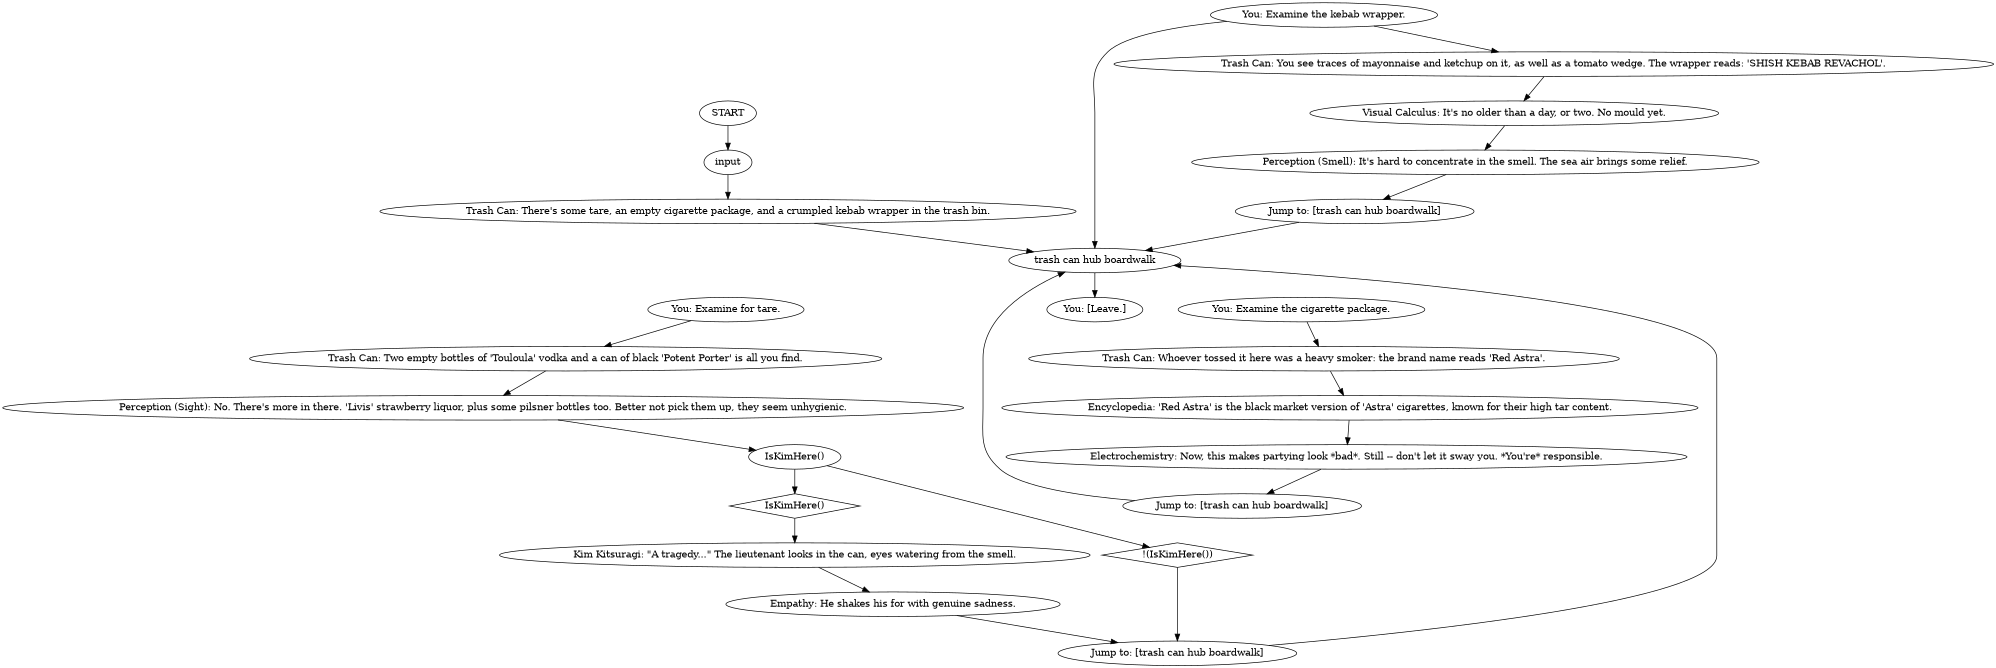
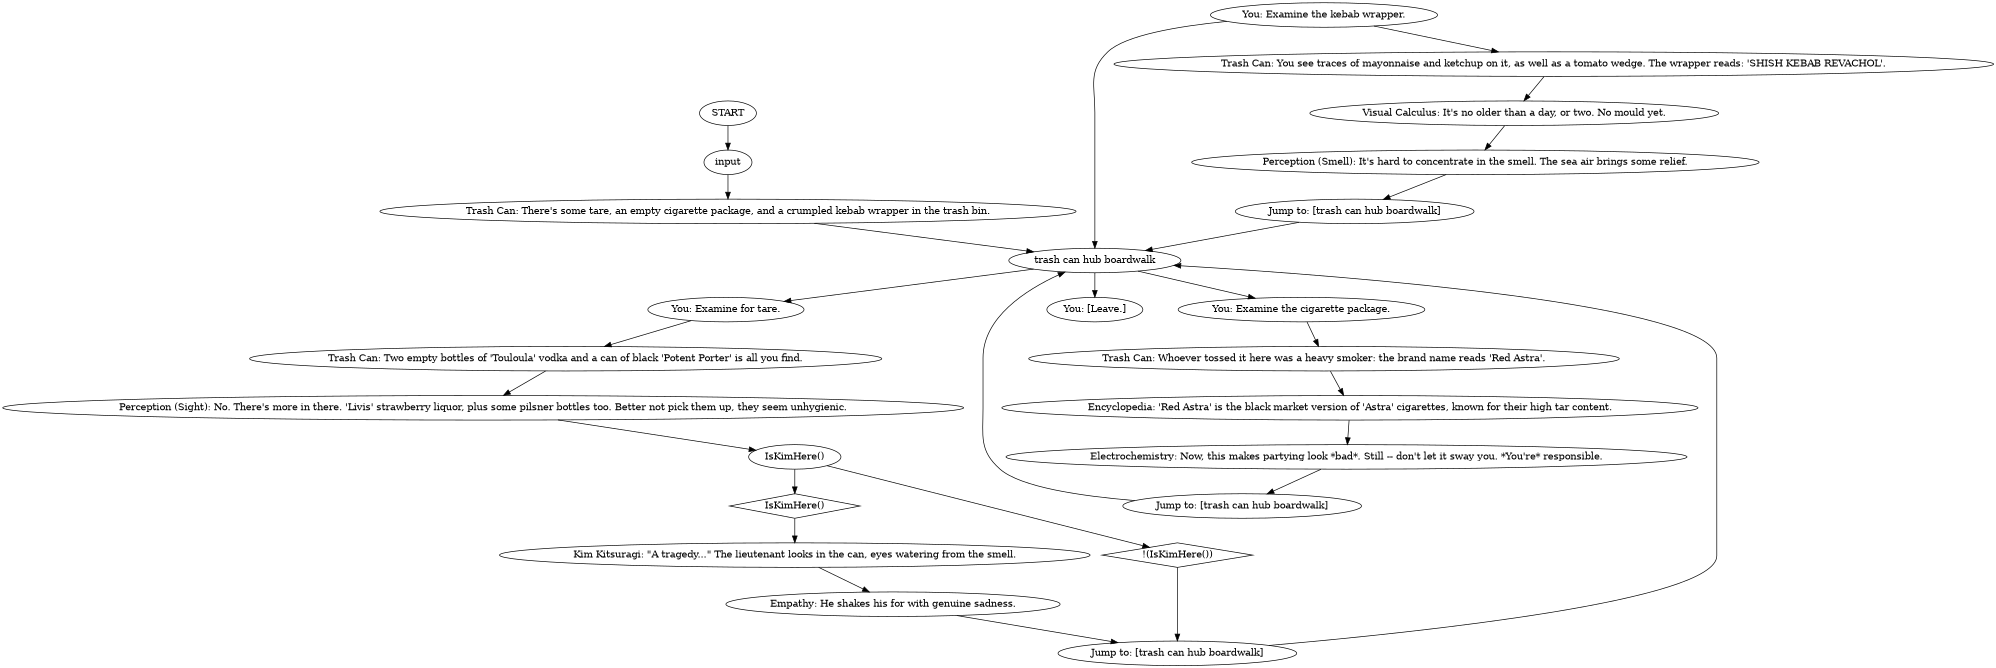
edge "trash can hub boardwalk" -> "You: Examine the cigarette package.": added
edge "trash can hub boardwalk" -> "You: Examine for tare.": added
